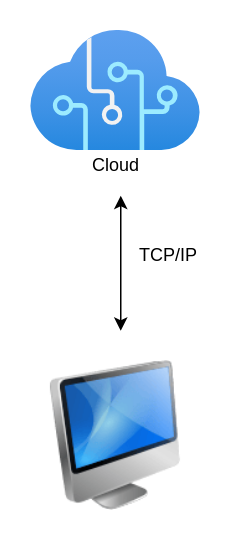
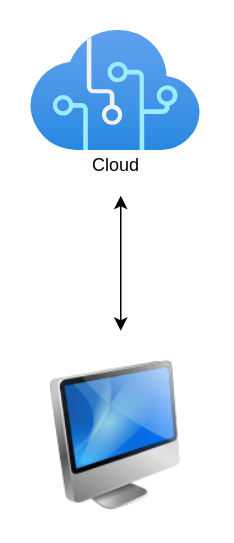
node "TCP/IP": removed
